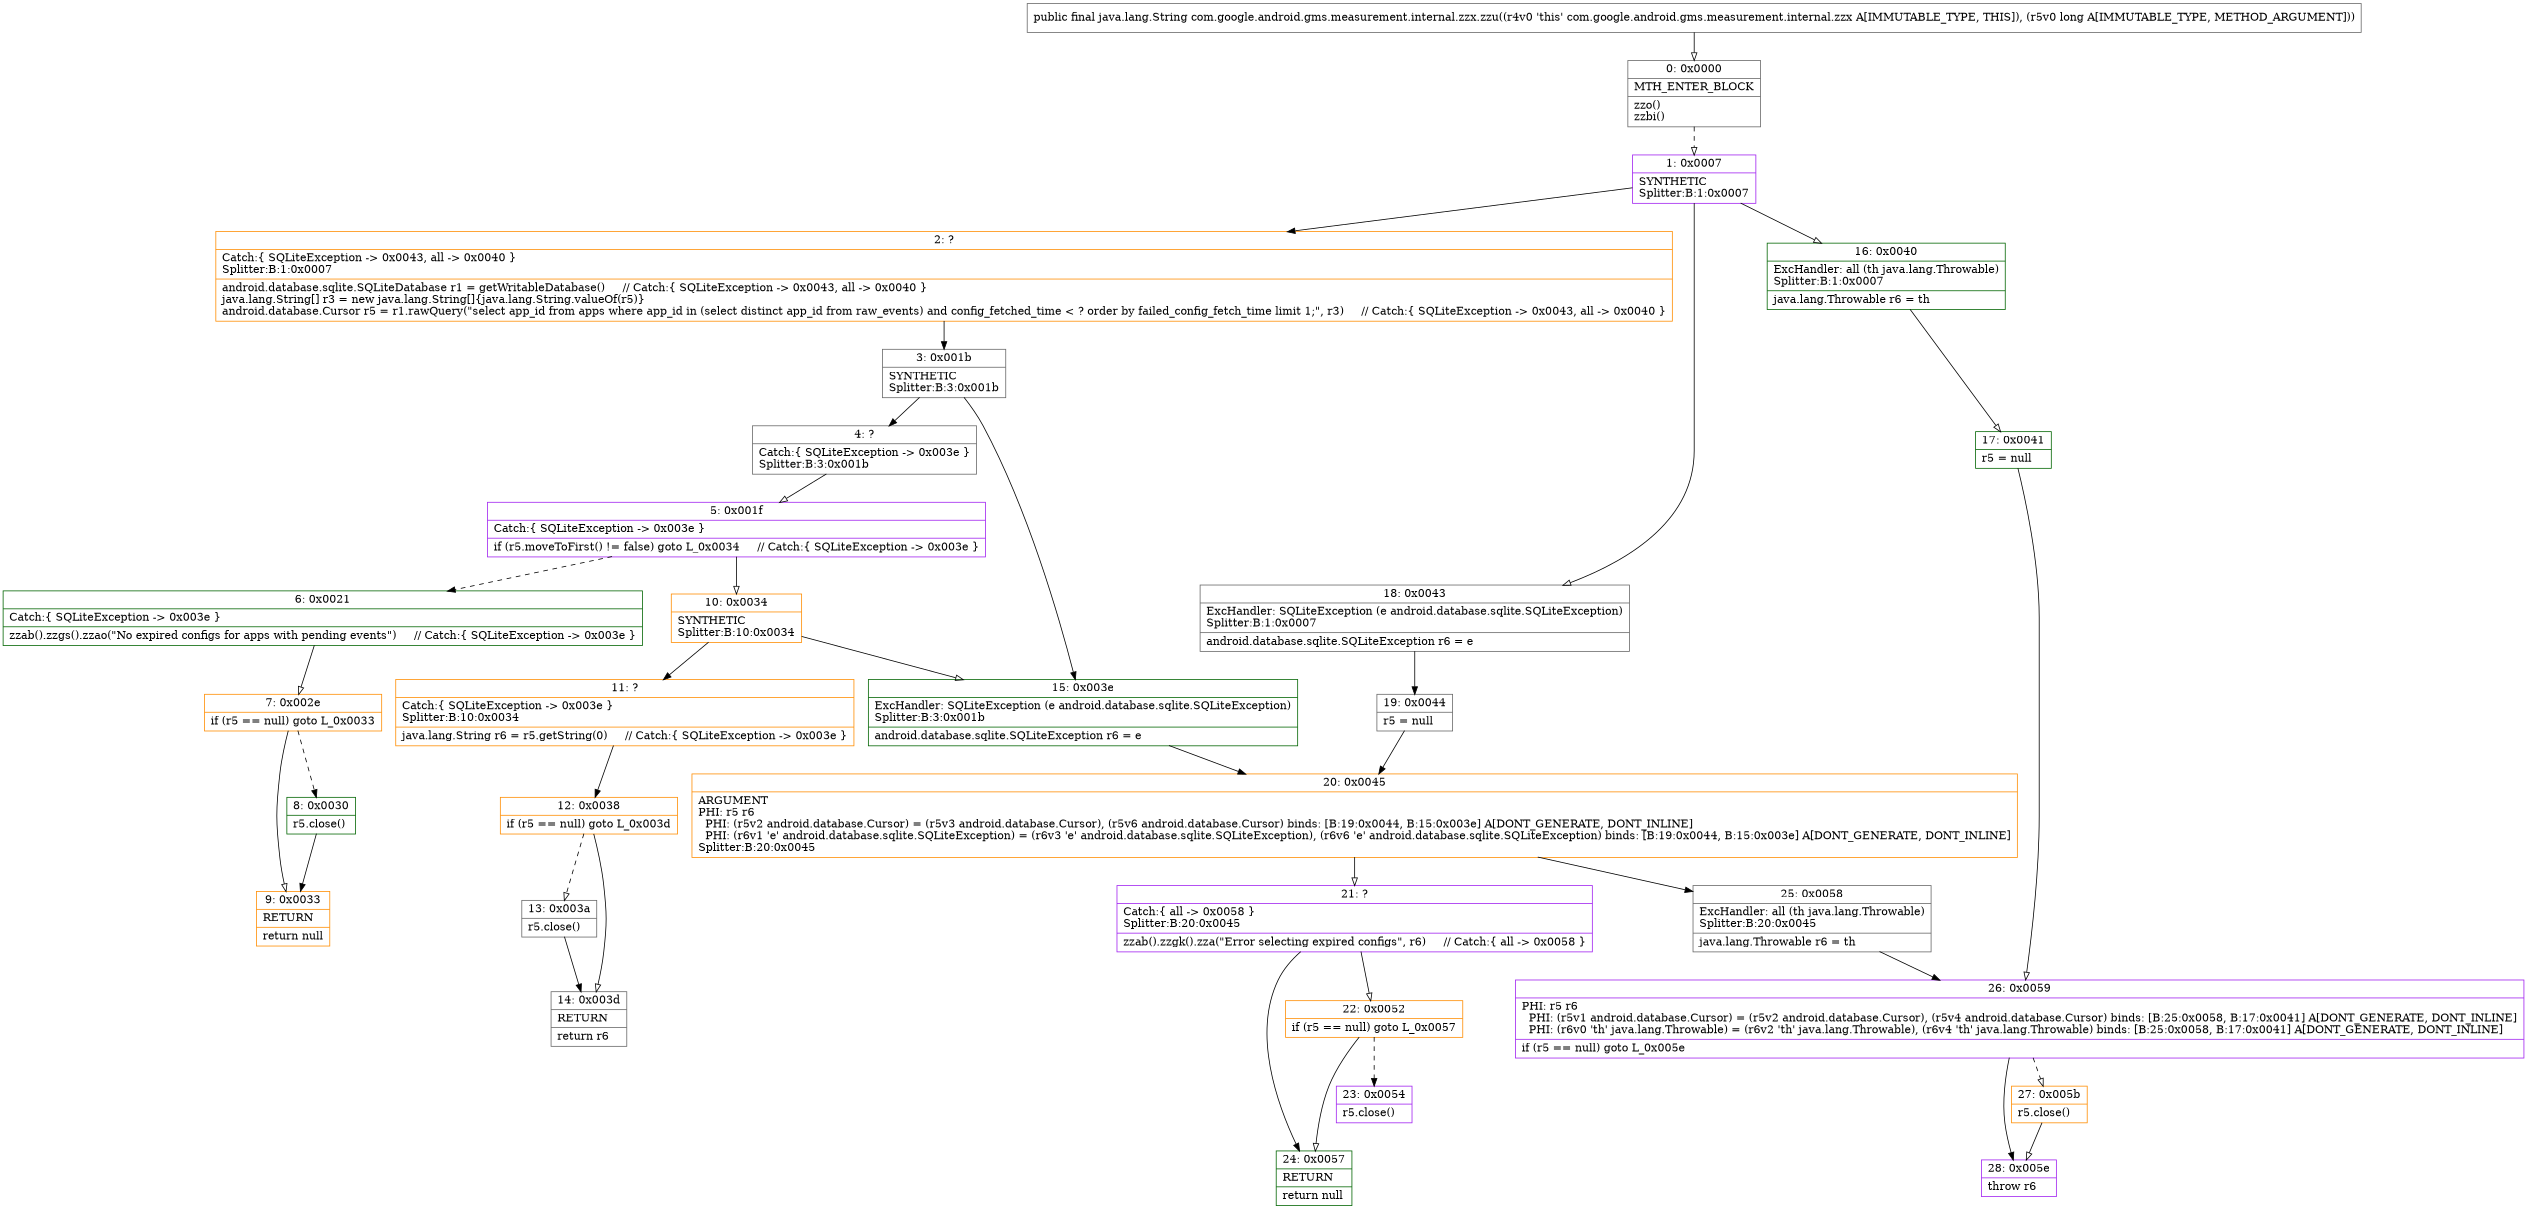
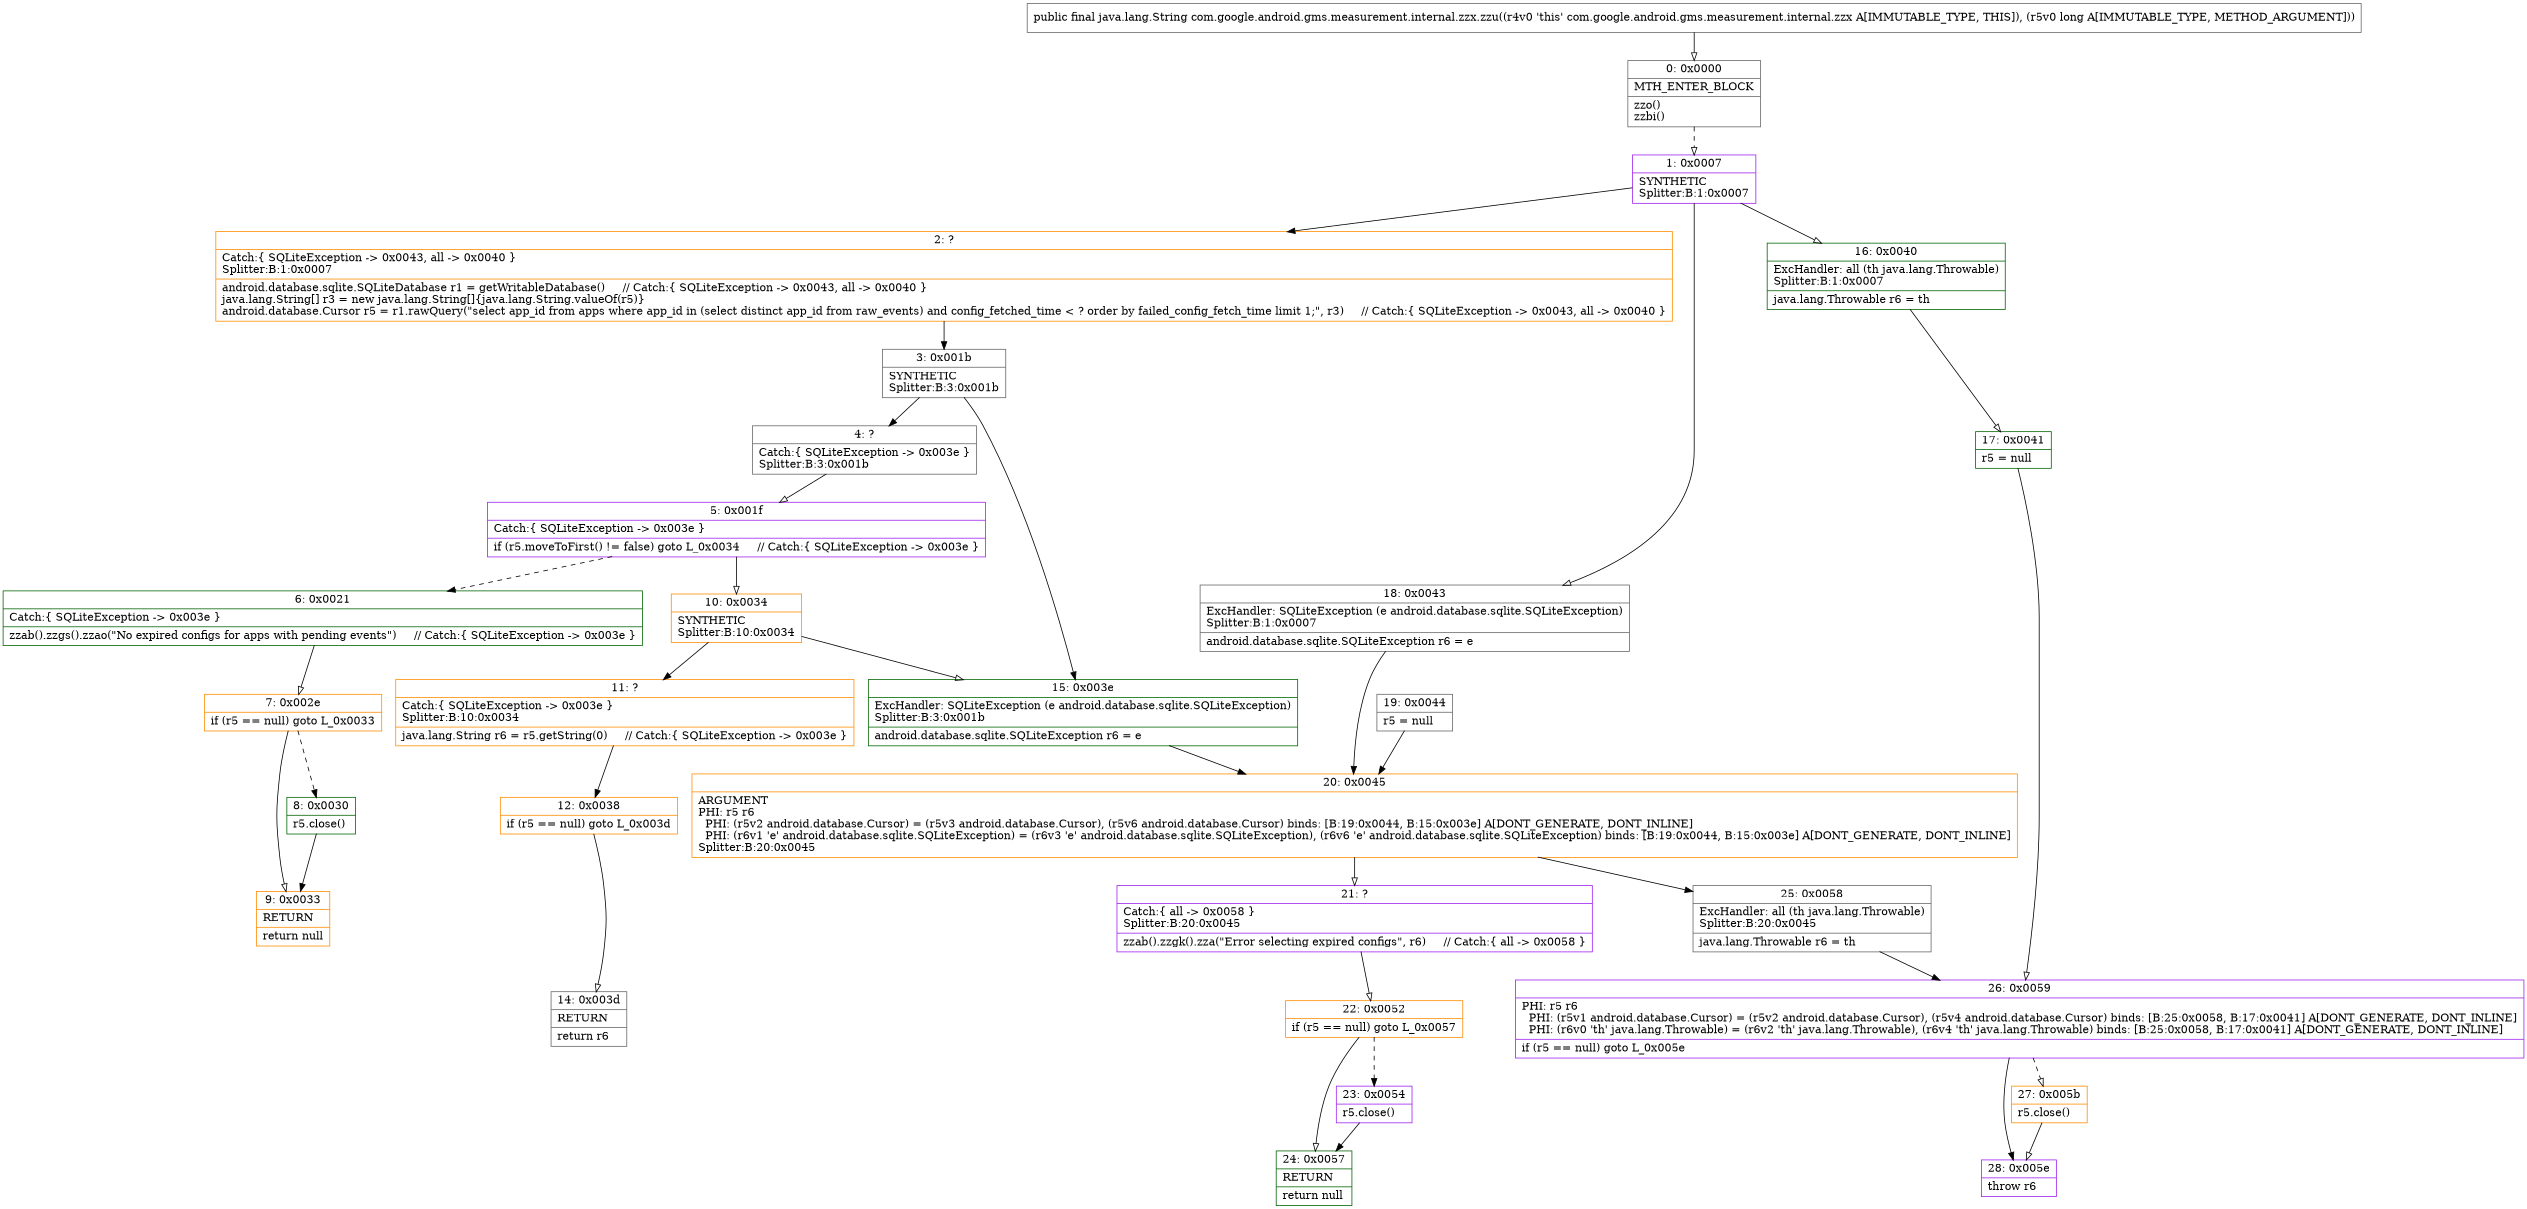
edge "18: 0x0043" -> "19: 0x0044": now "18: 0x0043" -> "20: 0x0045"
node "13: 0x003a": removed
edge "21: ?" -> "24: 0x0057": now "23: 0x0054" -> "24: 0x0057"
